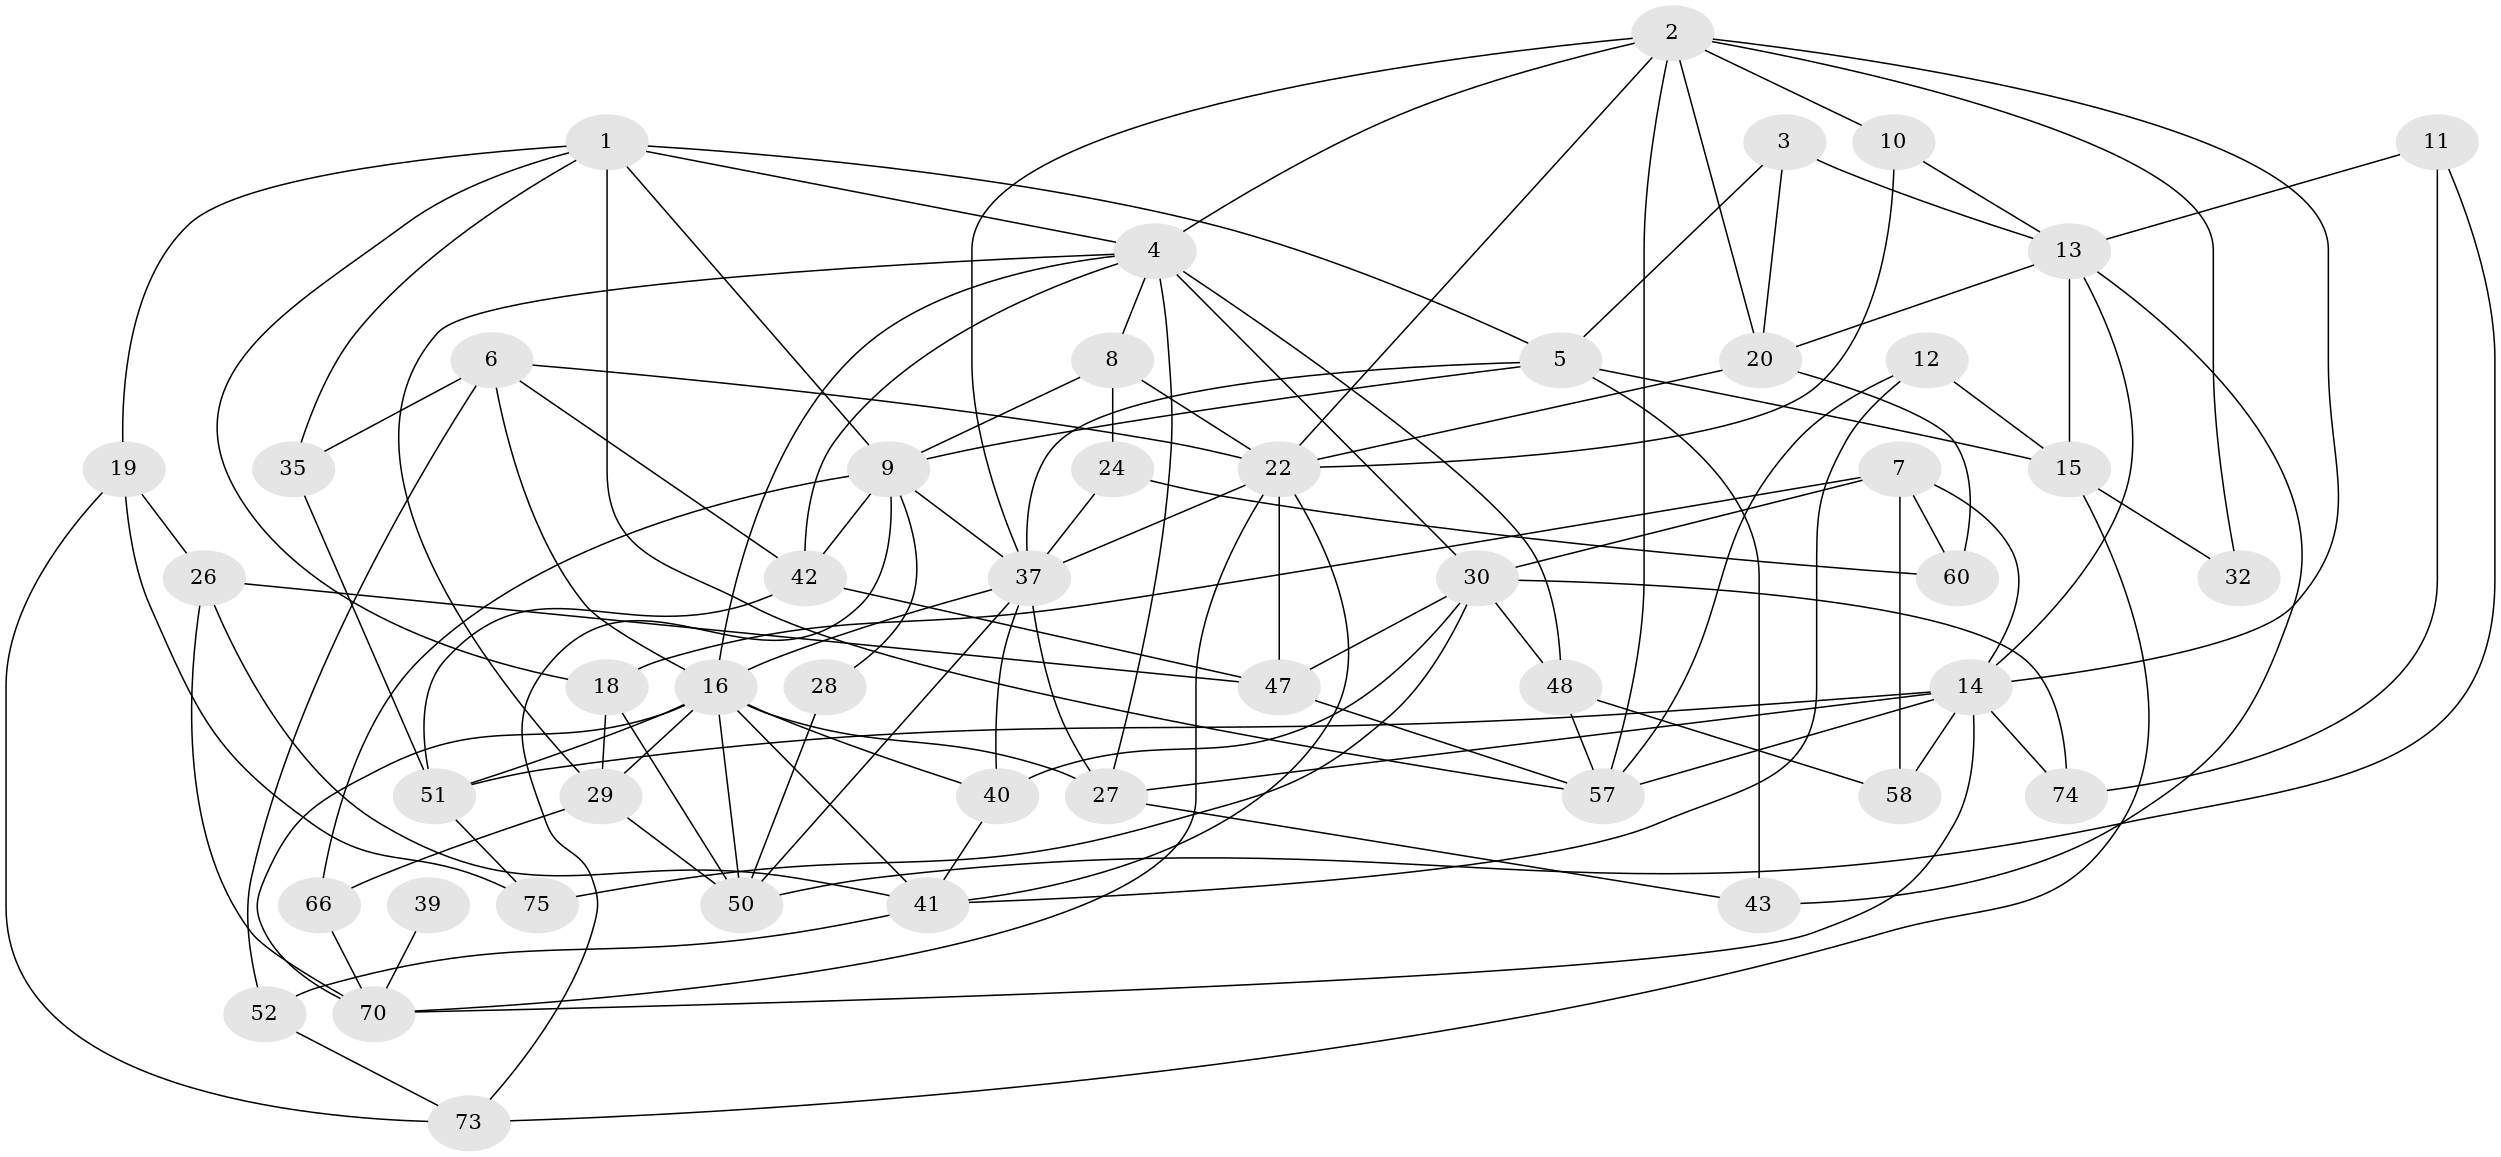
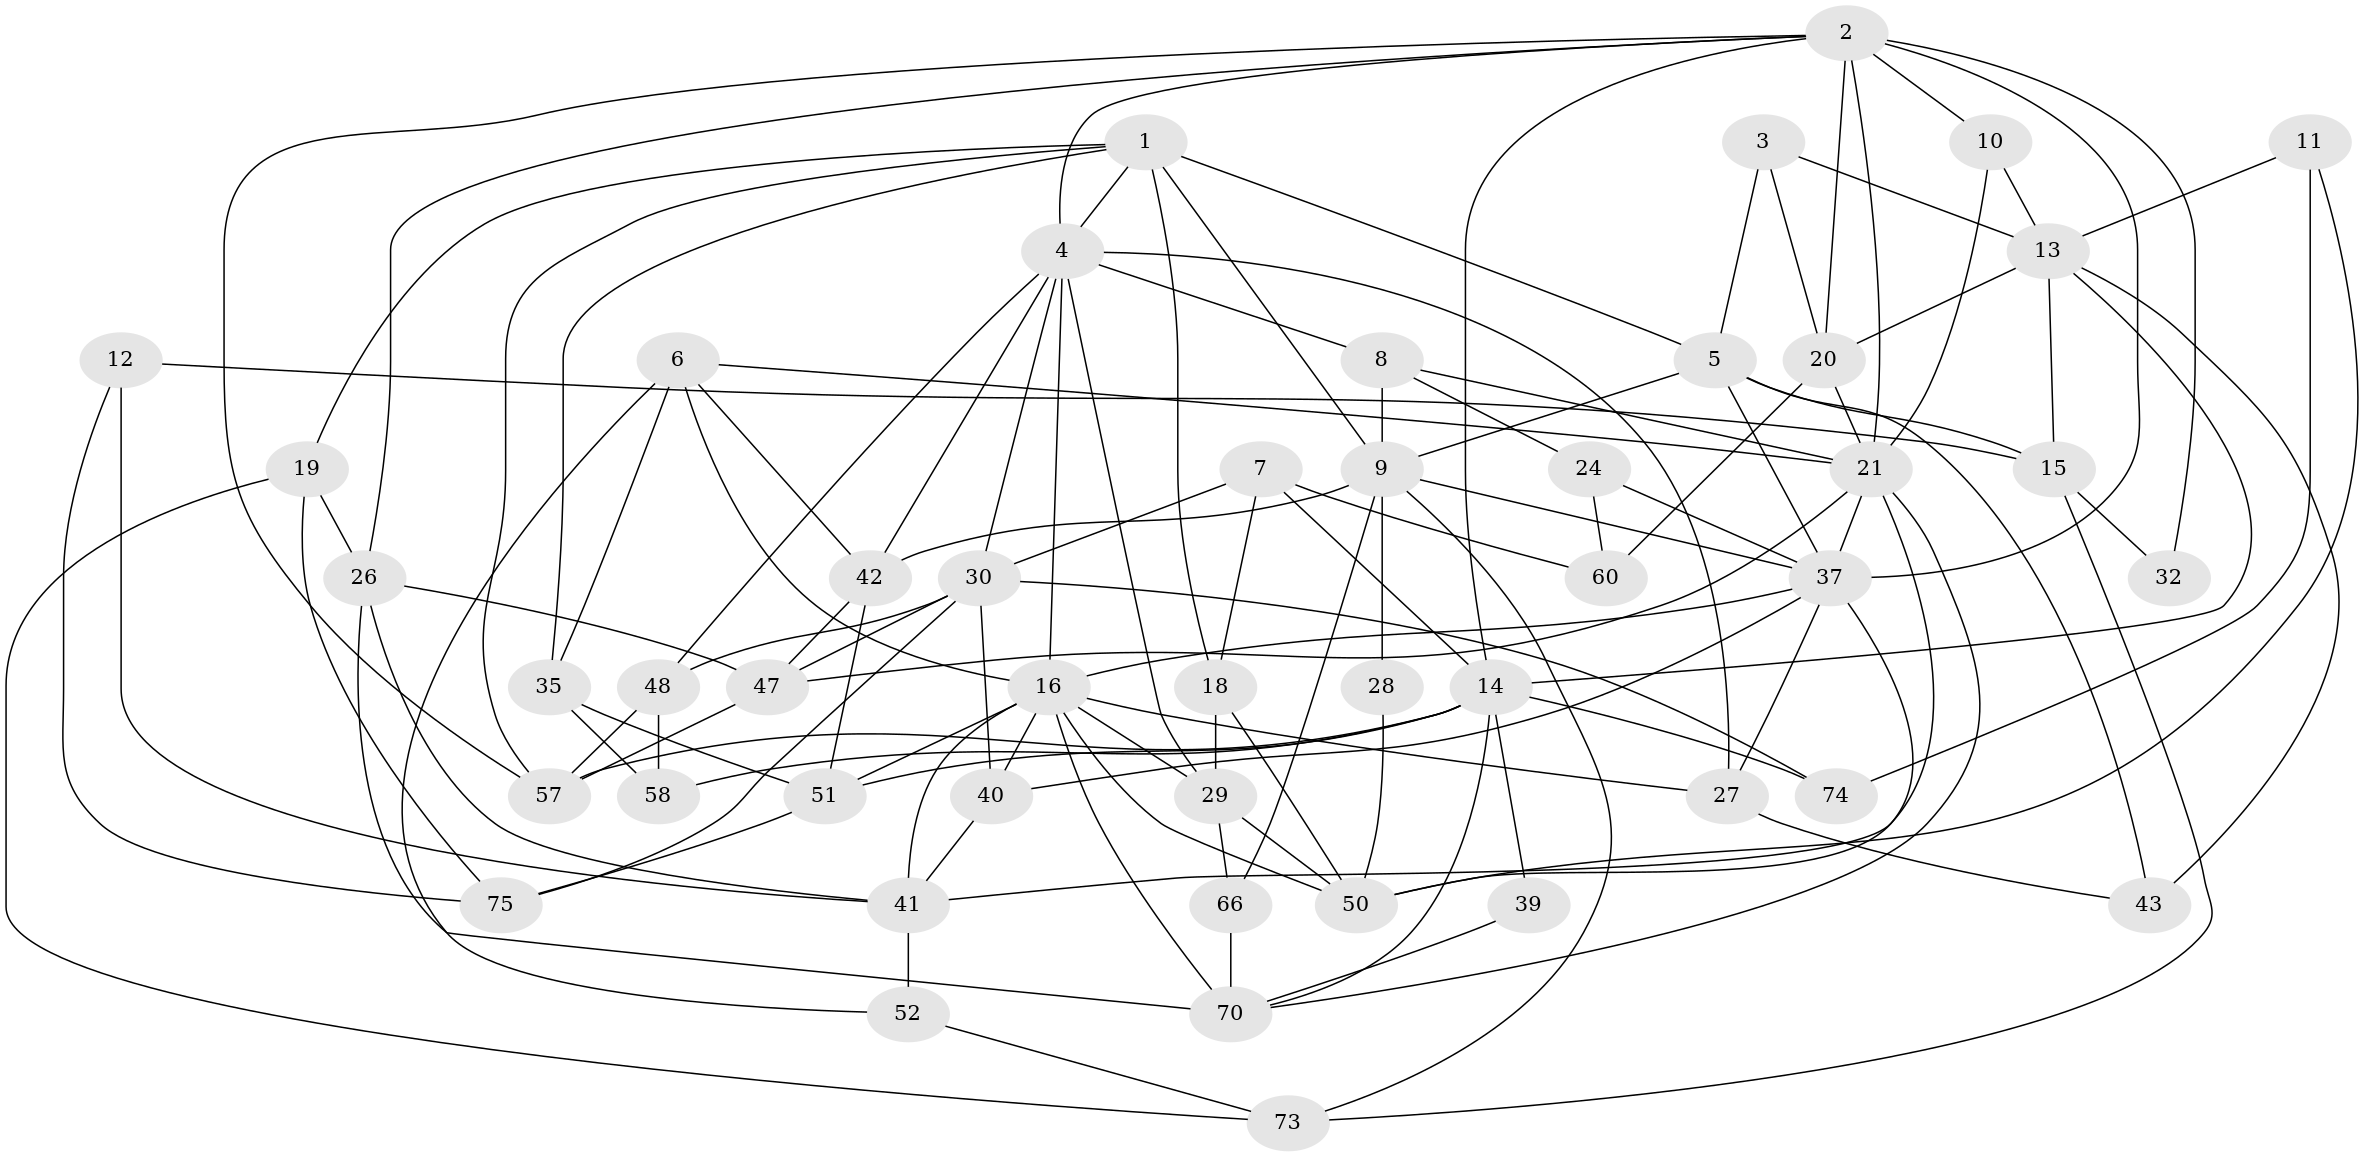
edge "2" -- "26": added
node "22": label "22" -> "21"
edge "12" -- "57": now "12" -- "75"
edge "7" -- "58": now "35" -- "58"
edge "14" -- "27": now "14" -- "39"
